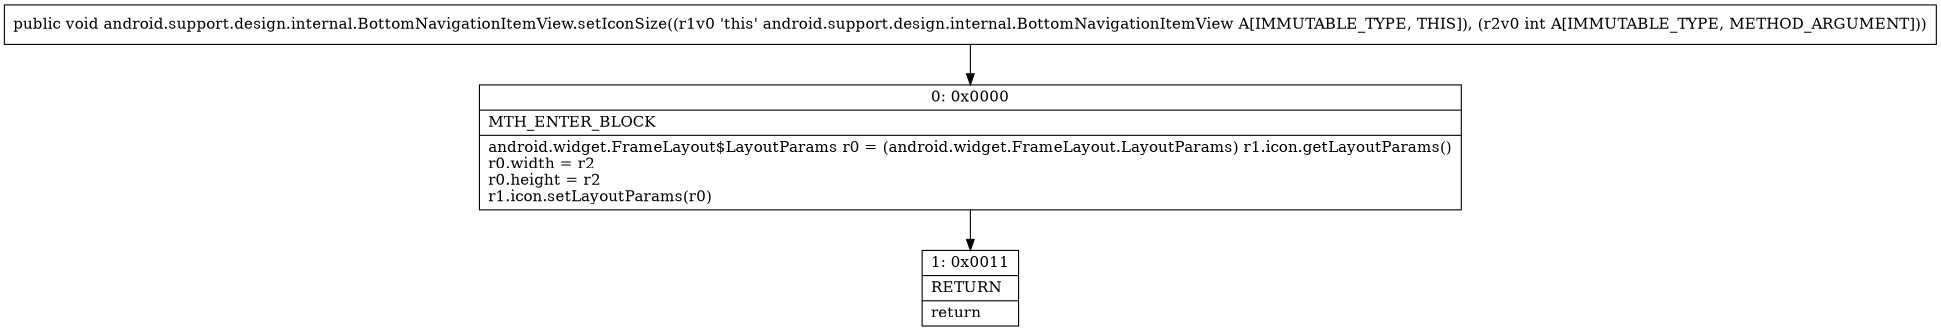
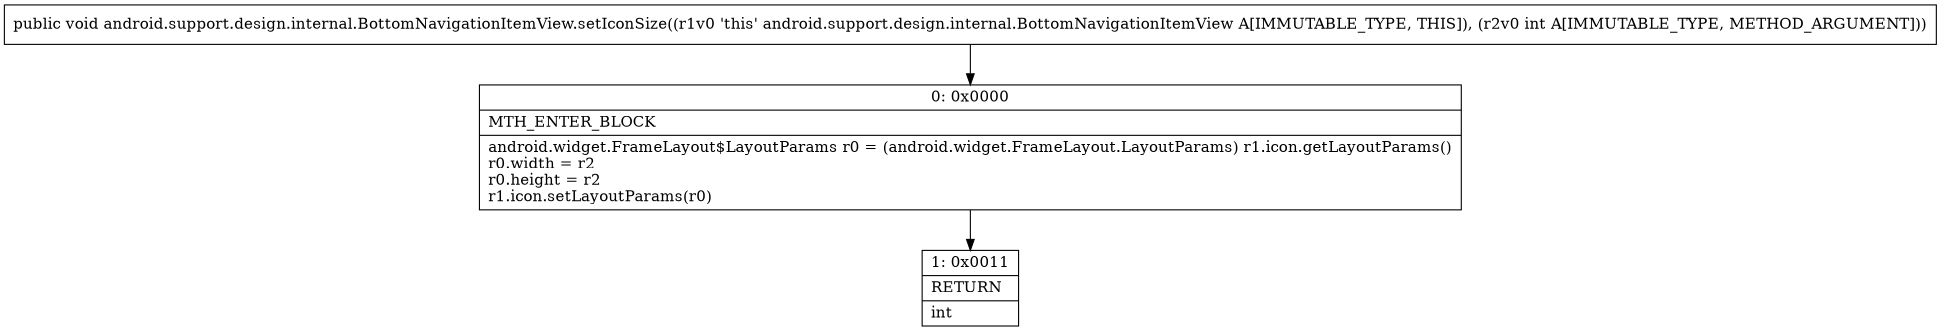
node "1: 0x0011": text "return" -> "int"
